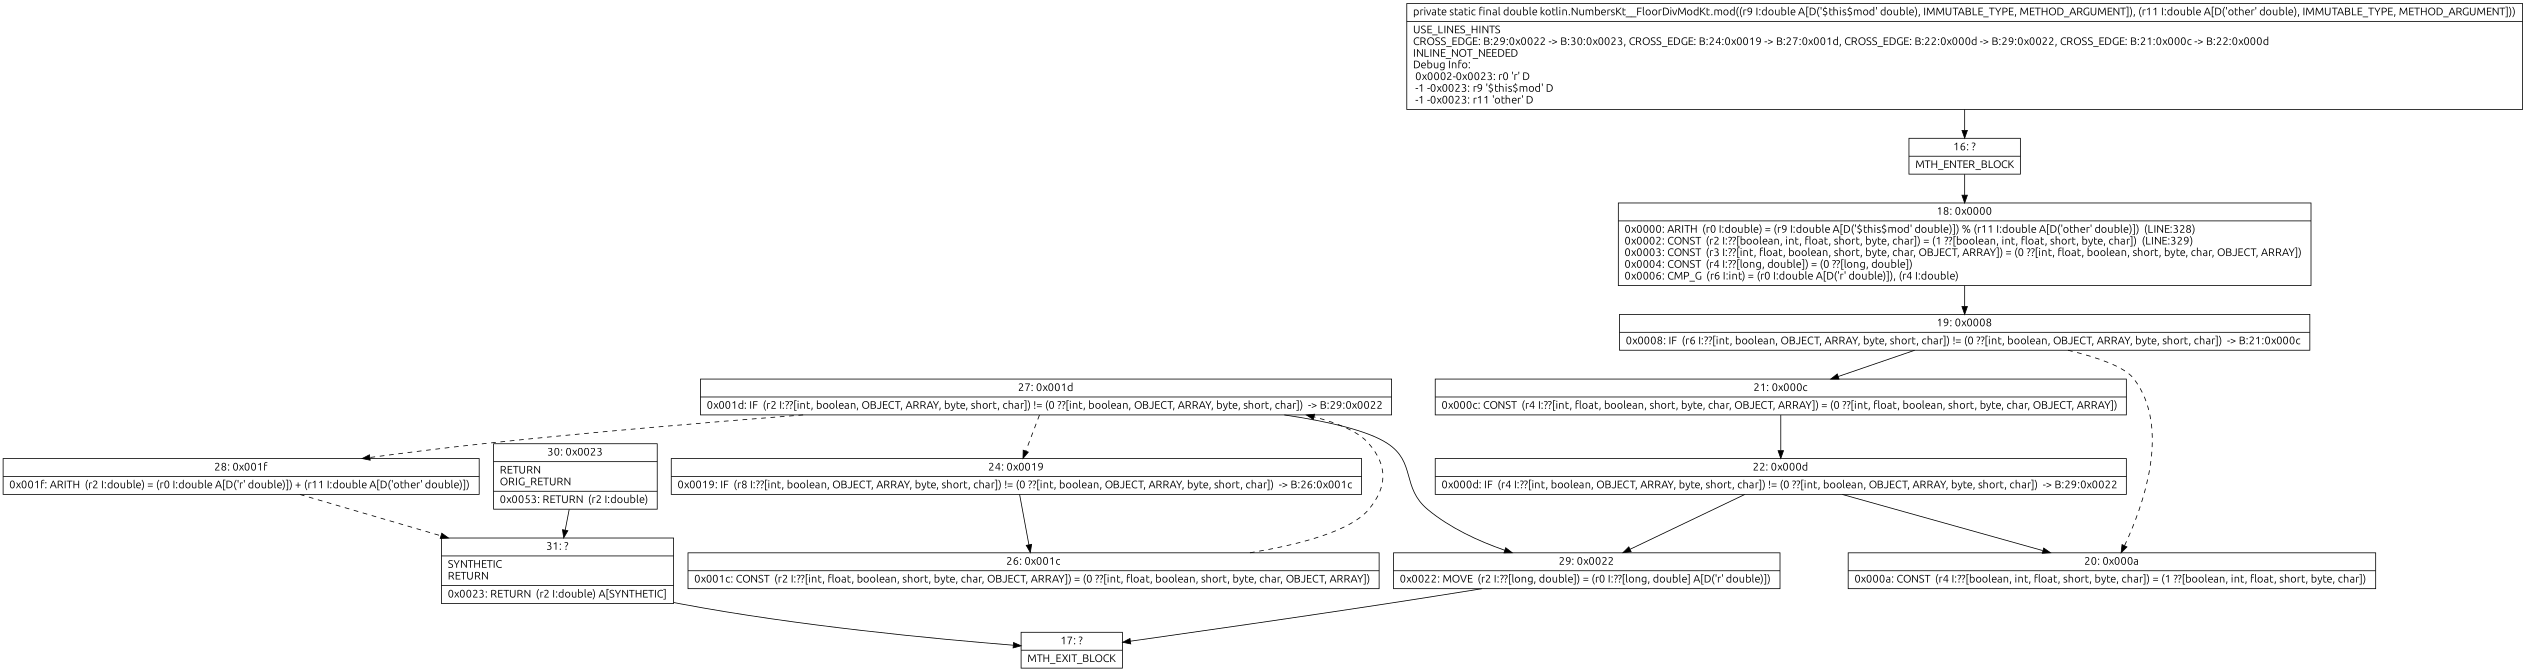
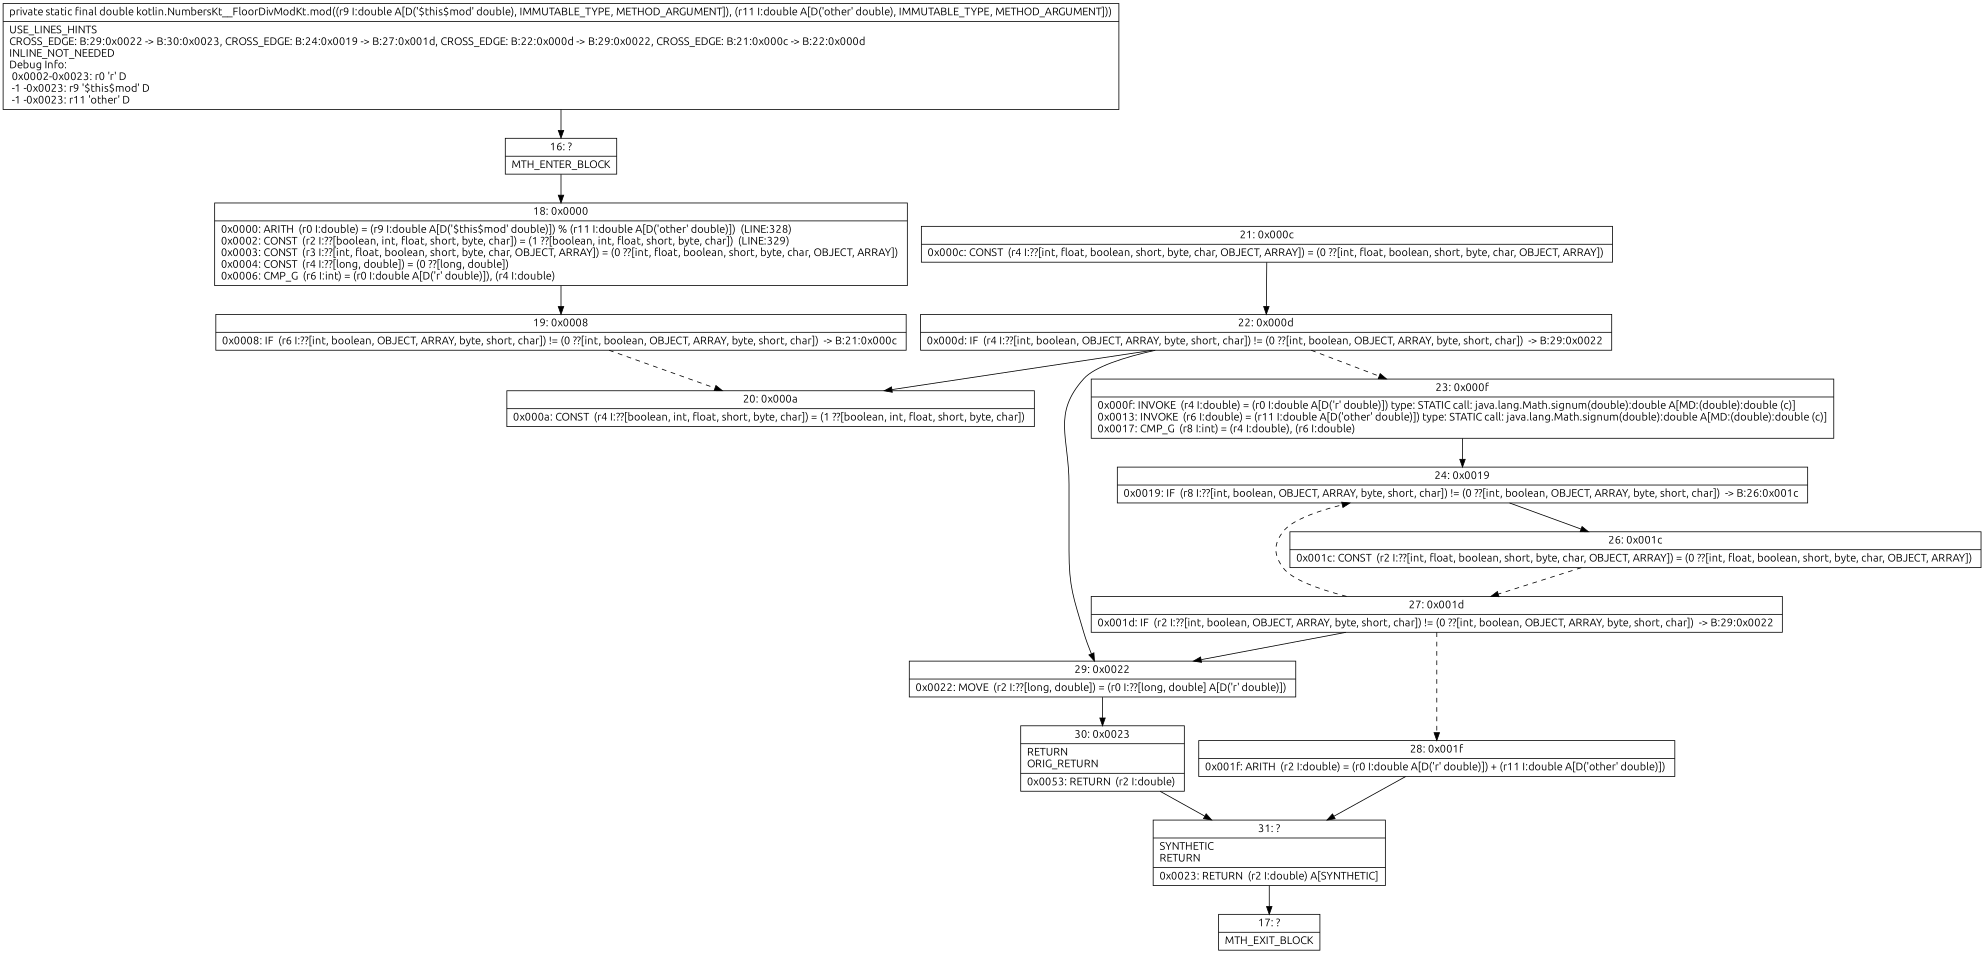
edge "19: 0x0008" -> "21: 0x000c": removed
node "23: 0x000f": added
edge "28: 0x001f" -> "31: ?": style dashed -> solid
edge "29: 0x0022" -> "17: ?": now "29: 0x0022" -> "30: 0x0023"
